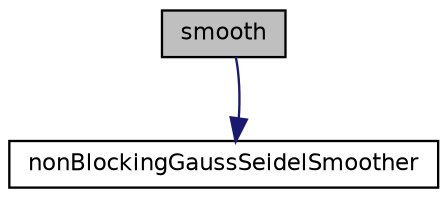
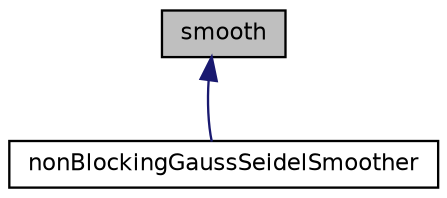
edge "smooth" -> "nonBlockingGaussSeidelSmoother": reversed
